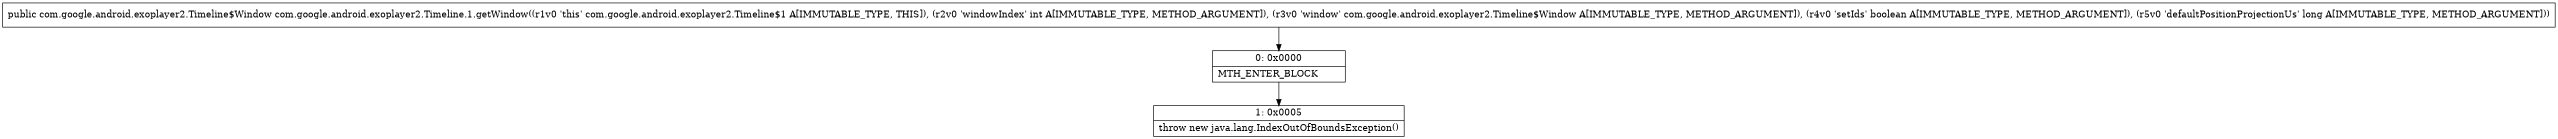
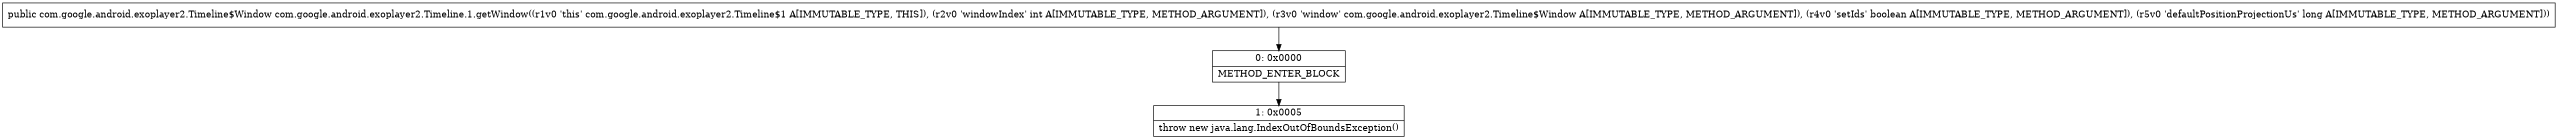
node "0: 0x0000": text "MTH_ENTER_BLOCK" -> "METHOD_ENTER_BLOCK"
